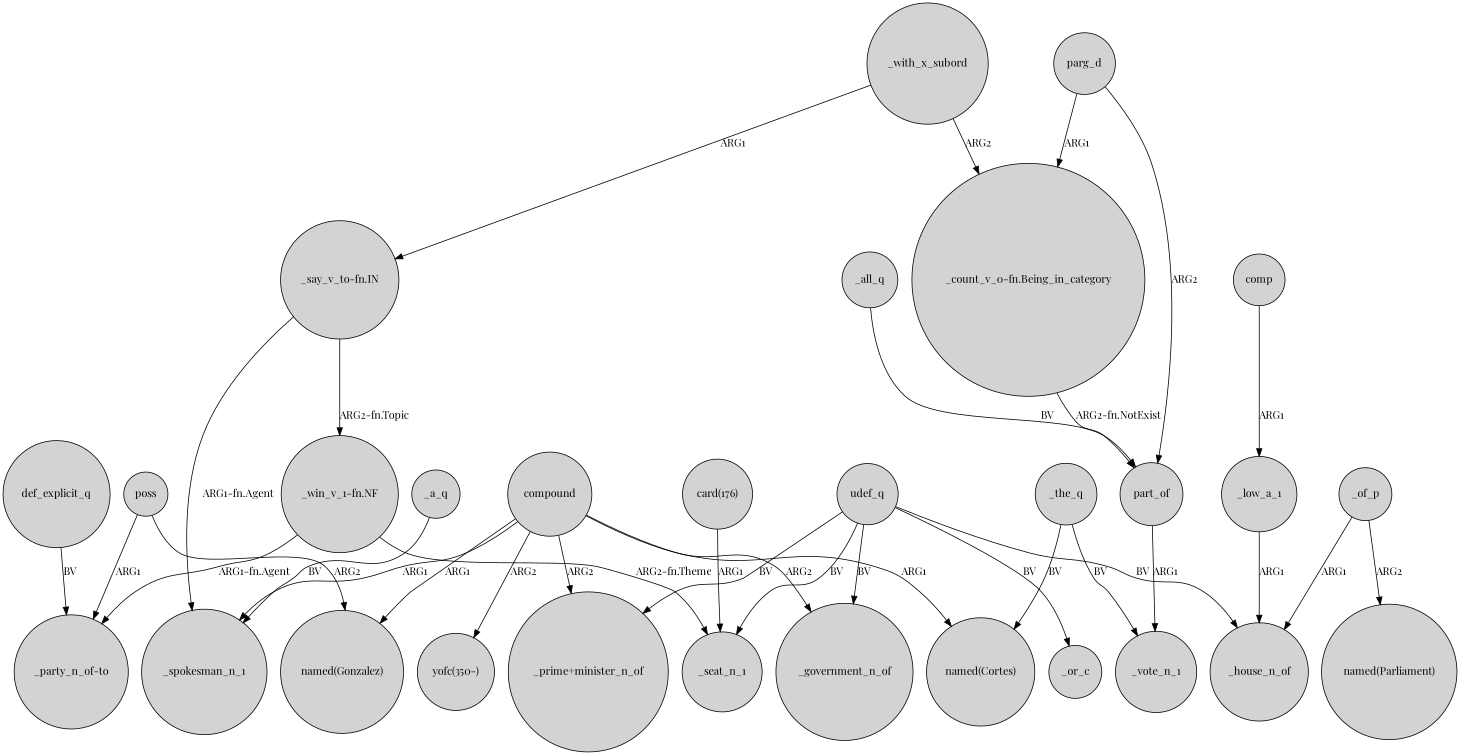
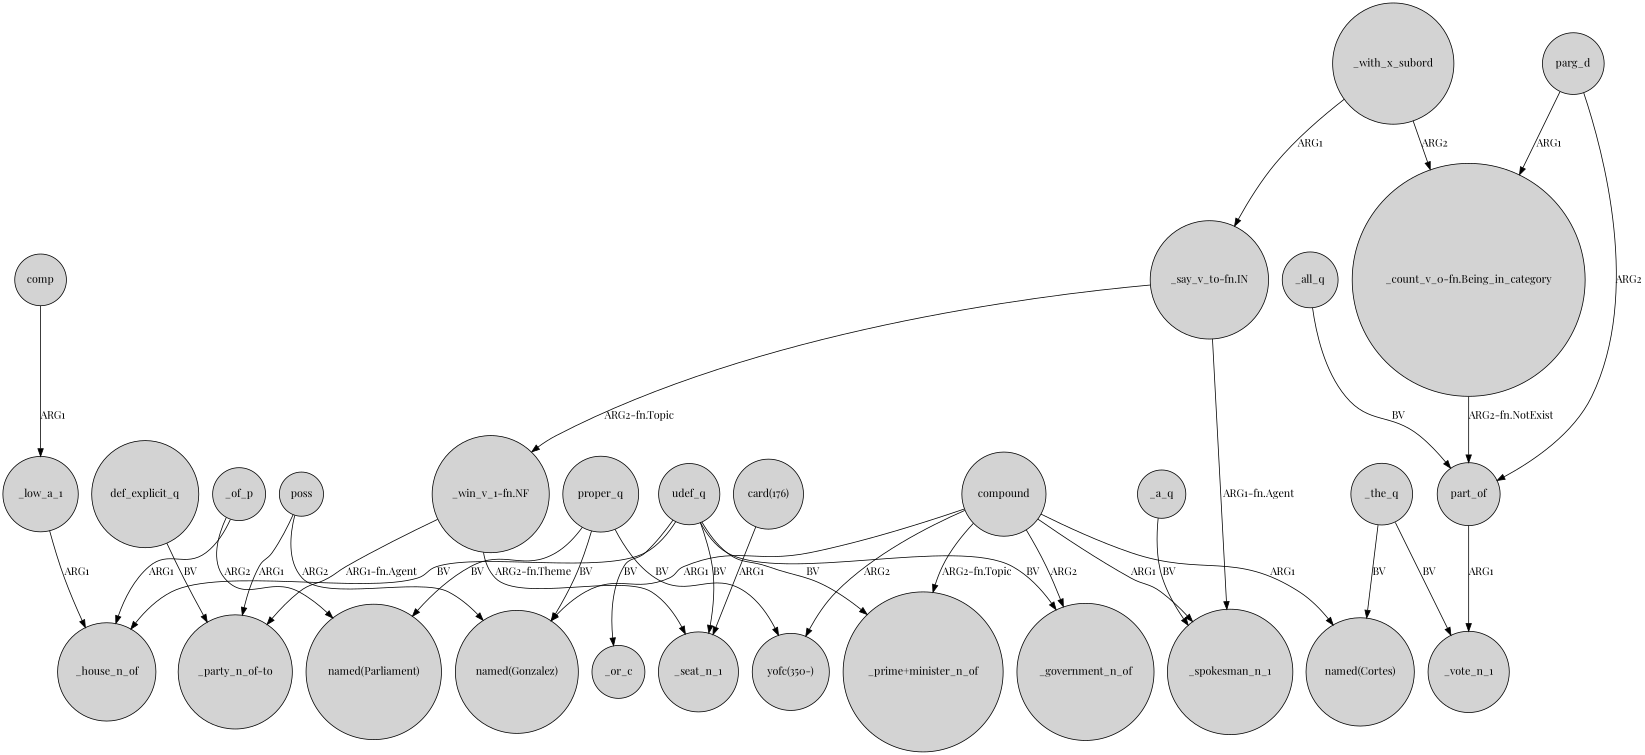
node "proper_q": added
edge "compound" -> "_prime+minister_n_of": label "ARG2" -> "ARG2-fn.Topic"
